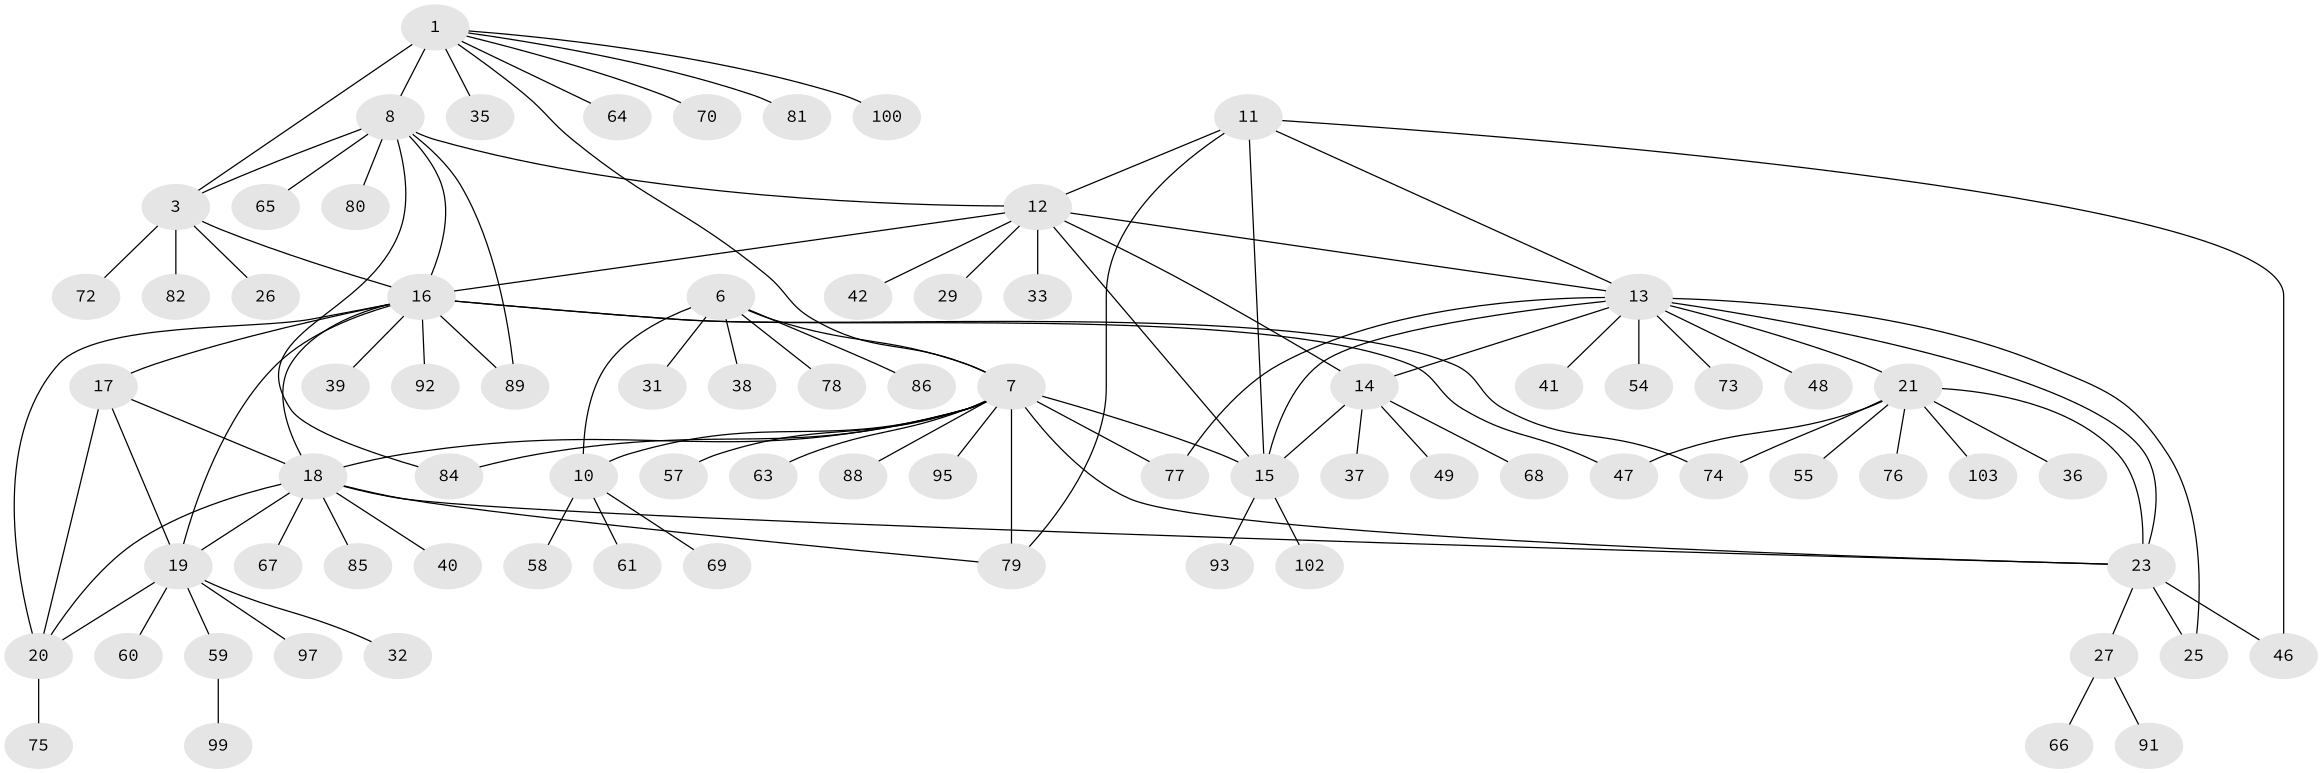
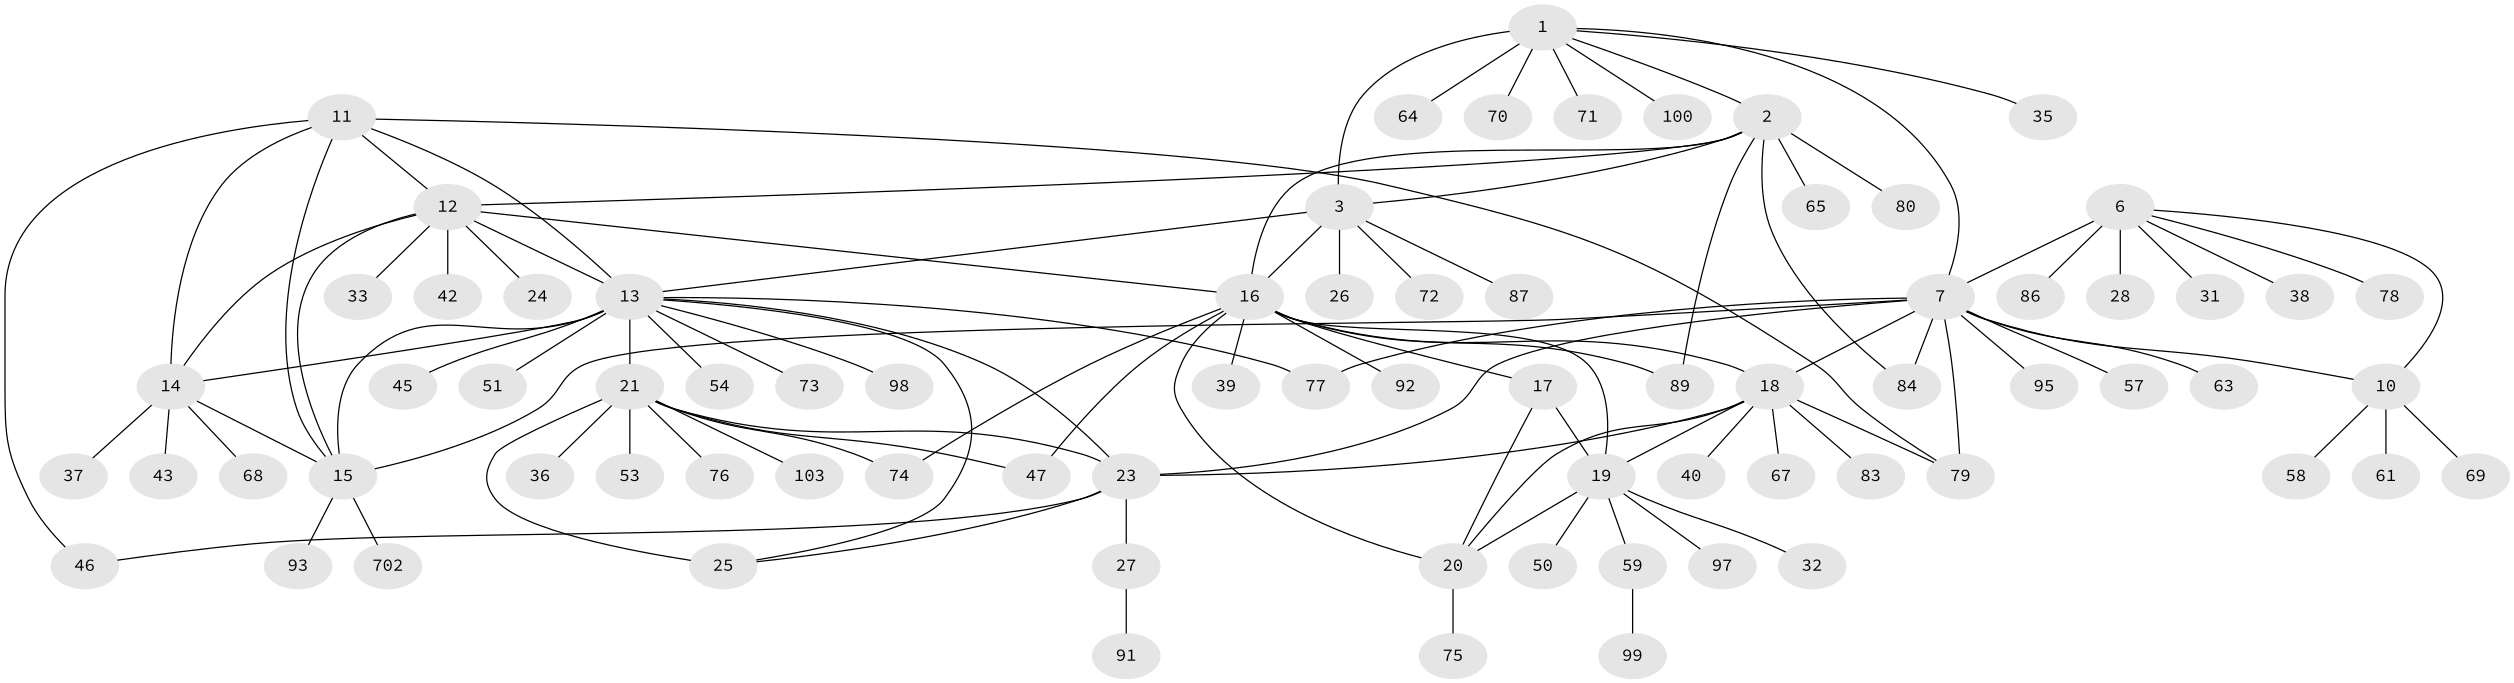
node "8": label "8" -> "2"
node "81": label "81" -> "71"
edge "11" -- "14": added
edge "3" -- "13": added
node "82": label "82" -> "87"
node "29": label "29" -> "24"
node "28": added
node "51": added
node "41": label "41" -> "45"
node "48": label "48" -> "98"
edge "17" -- "18": removed
node "88": removed
node "49": label "49" -> "43"
node "55": label "55" -> "53"
edge "21" -- "25": added
node "85": label "85" -> "83"
node "102": label "102" -> "702"
node "60": label "60" -> "50"
node "66": removed
